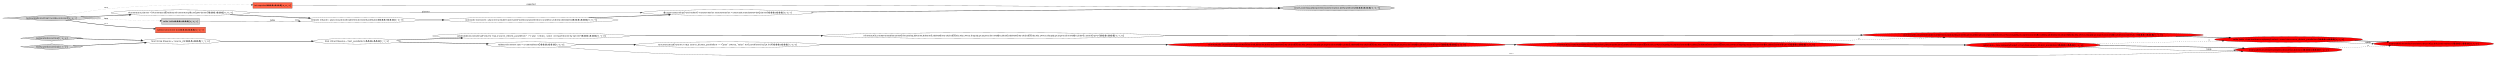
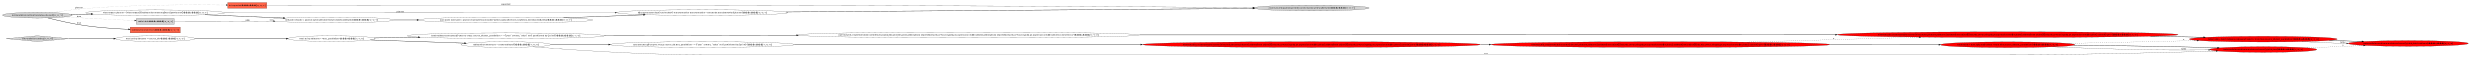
edge "testParallelismSettingTranslateAndAssert['0', '0', '1']" -> "int expected@@@2@@@['0', '0', '1']": label "true" -> "planner"
node "testParallelismSettingTranslateAndAssert['0', '0', '1']": shape diamond -> ellipse
node "testParallelismSetting['0', '1', '0']": removed
